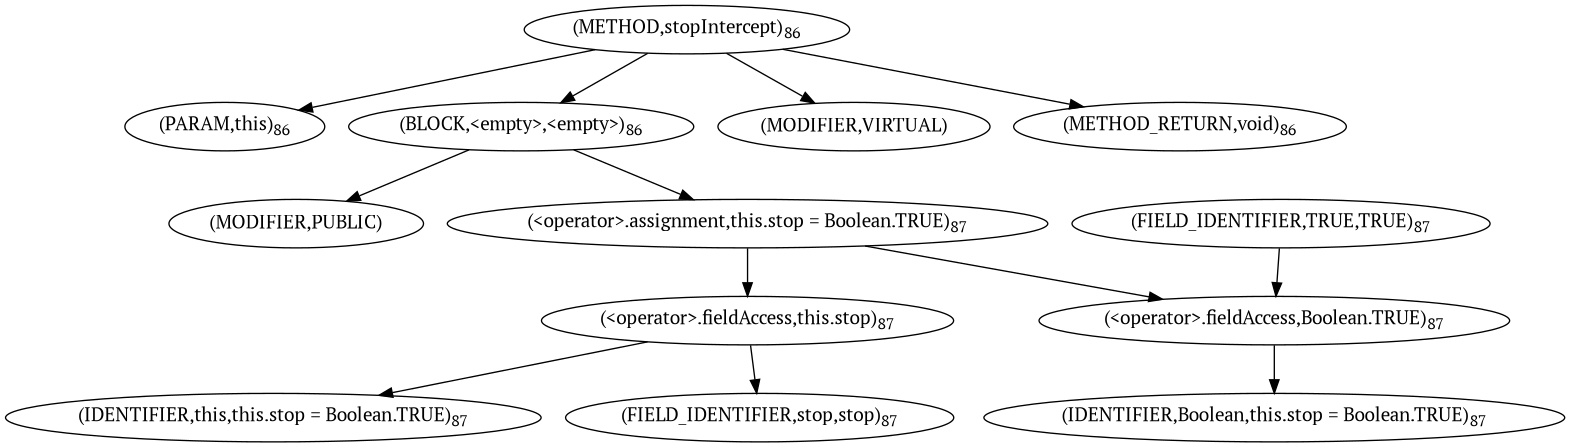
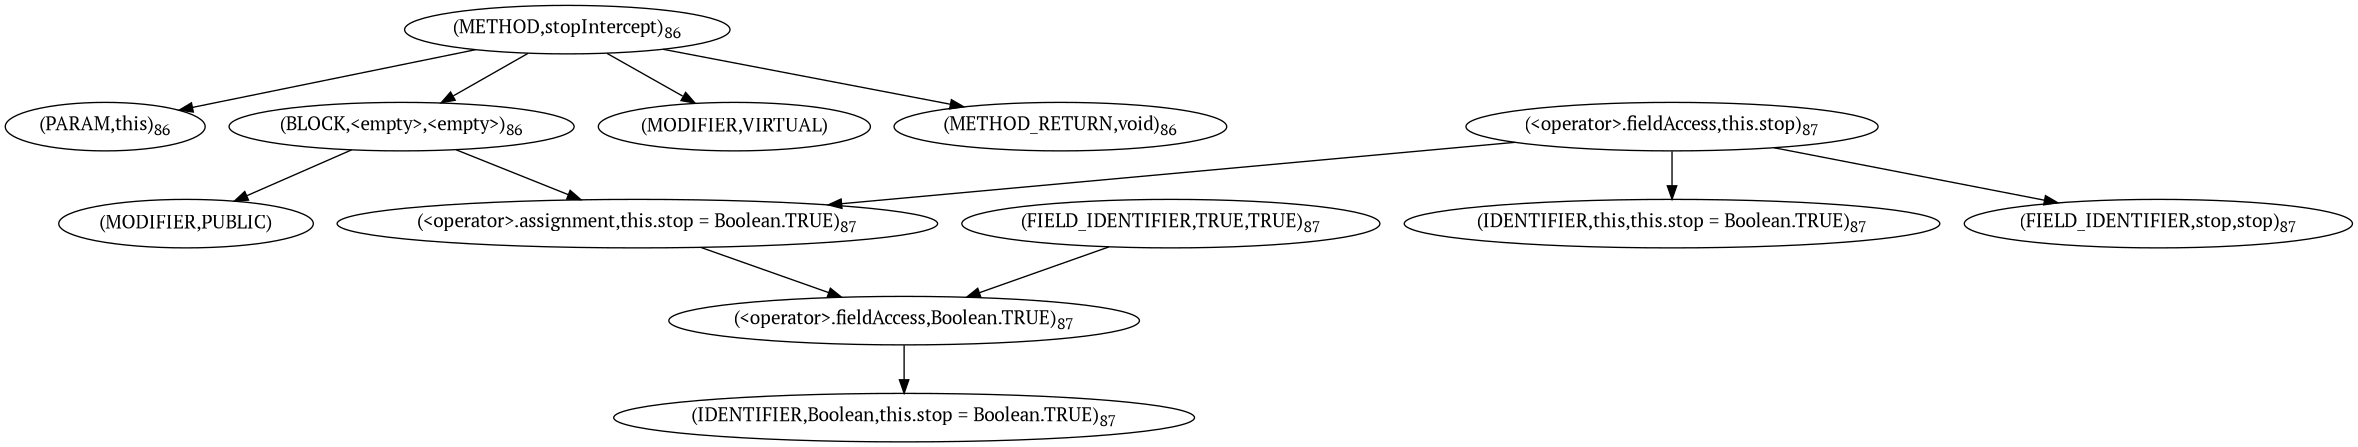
edge "(<operator>.assignment,this.stop = Boolean.TRUE)" -> "(<operator>.fieldAccess,this.stop)": reversed
